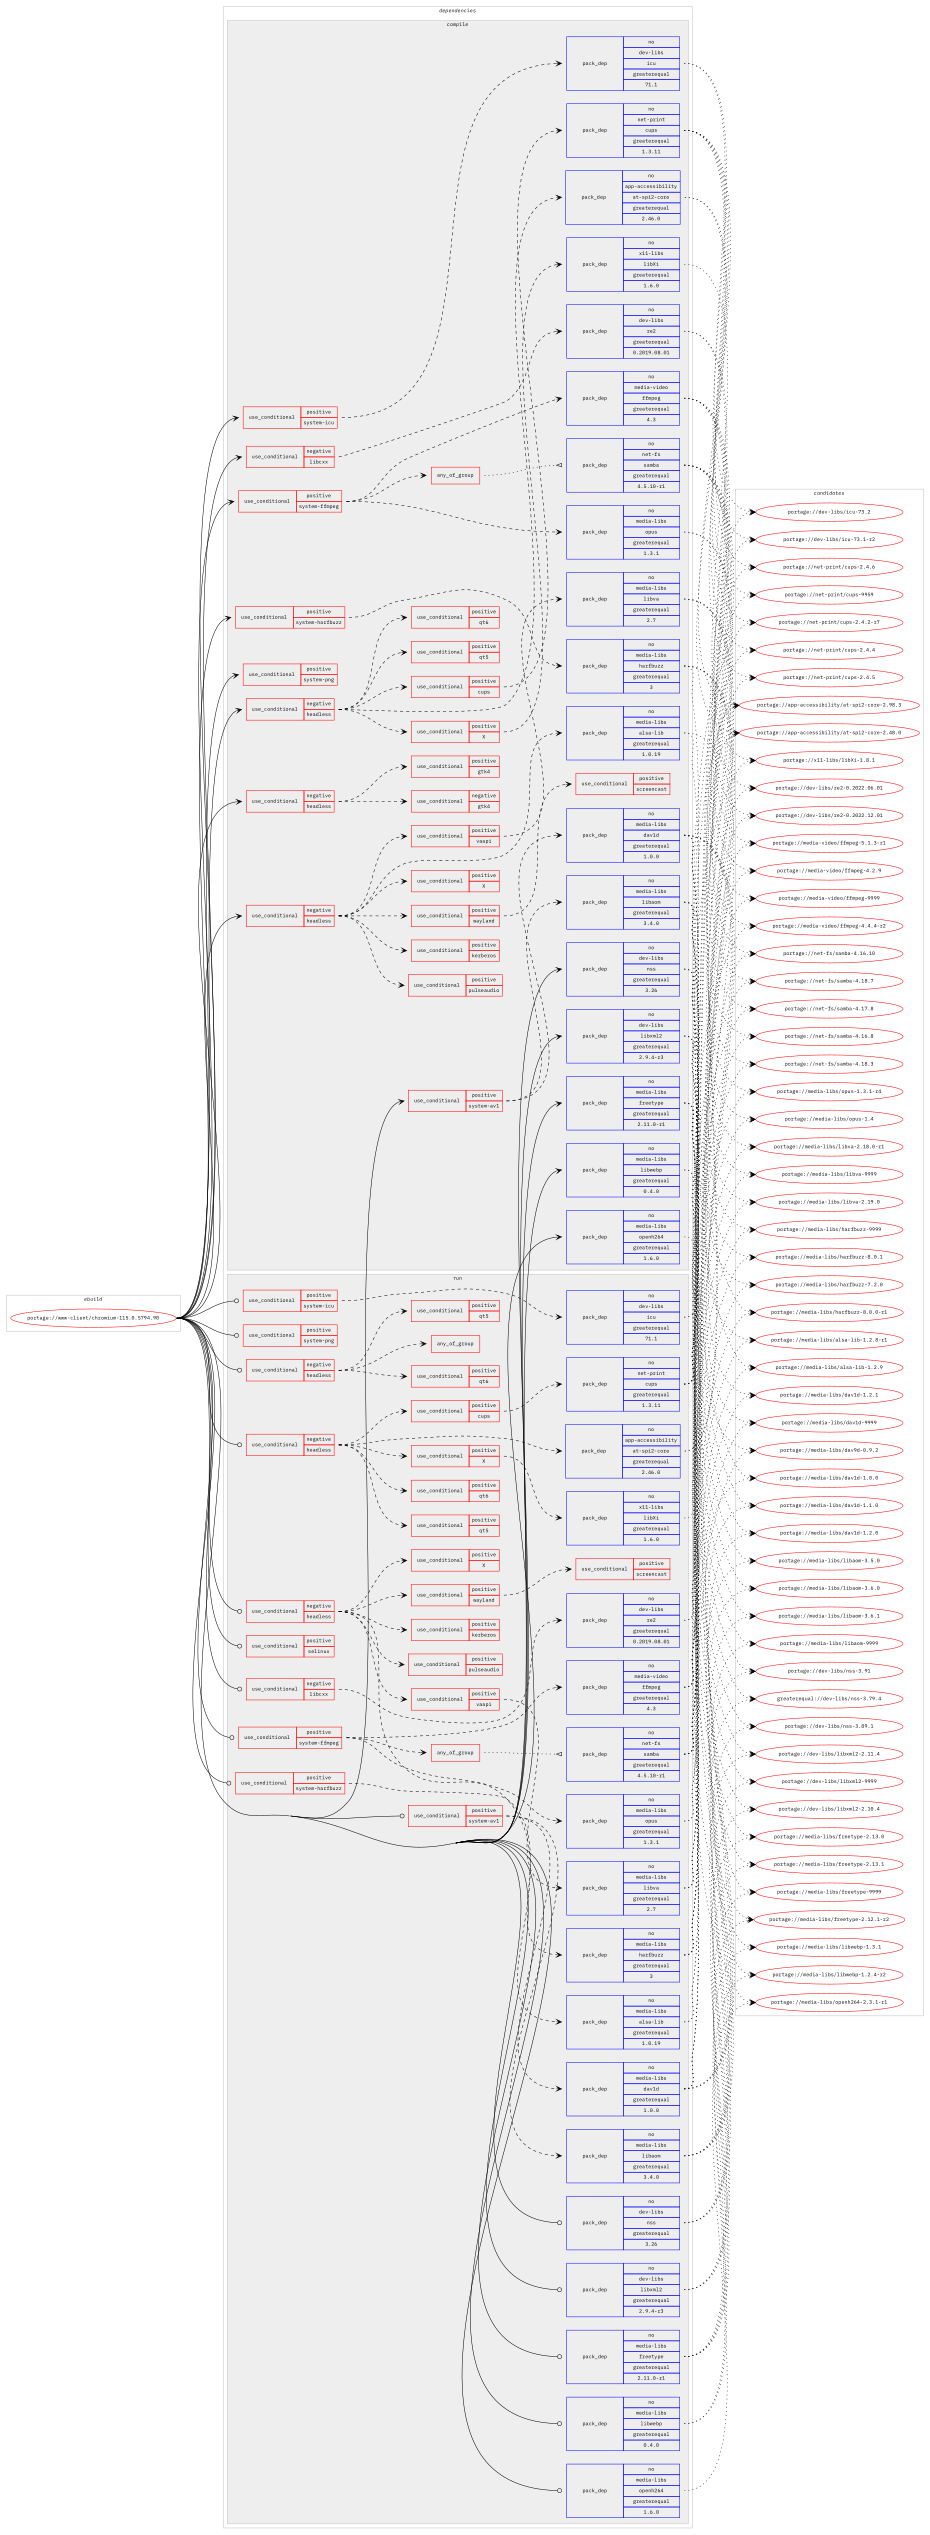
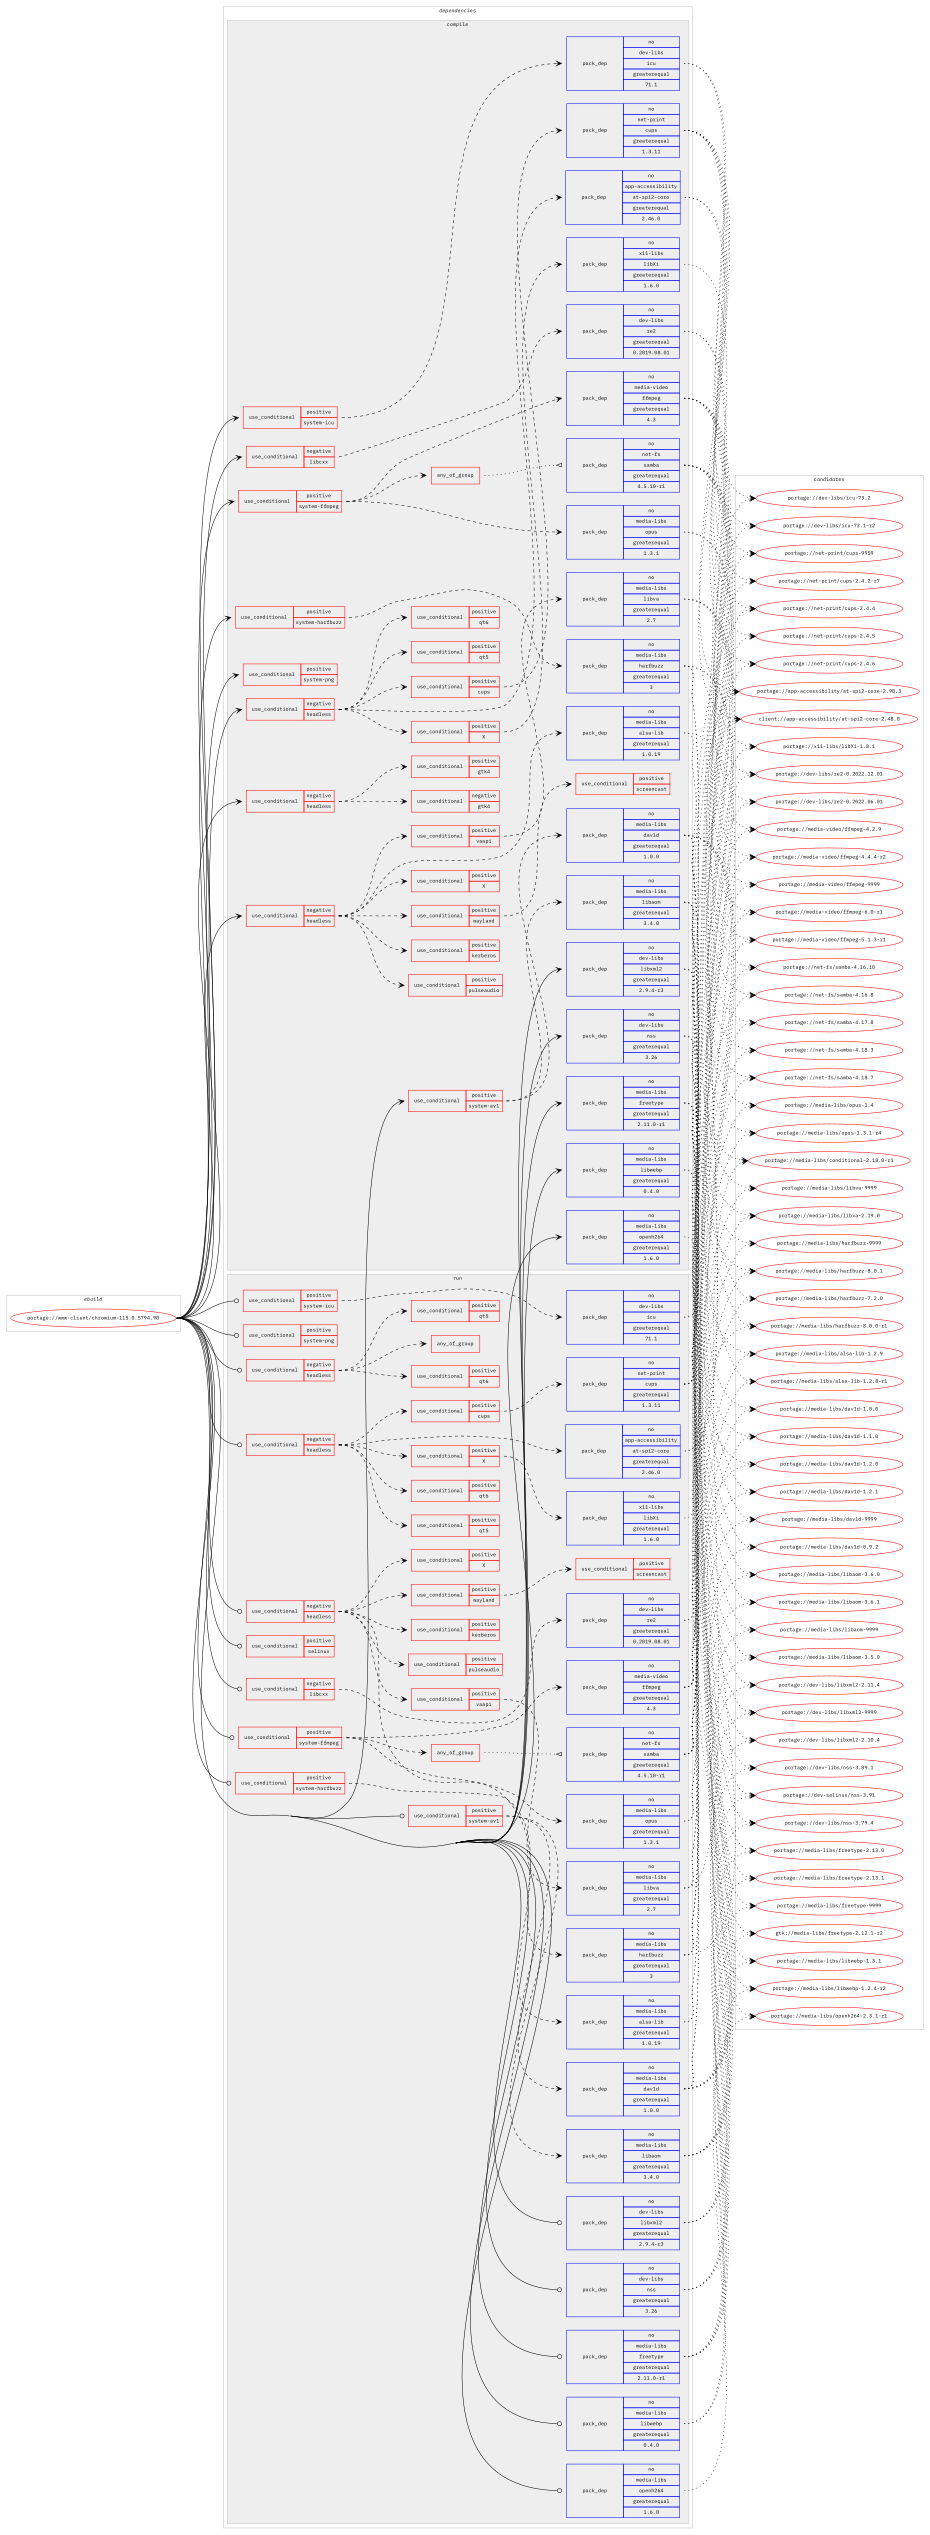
node "portage://app-accessibility/at-spi2-core-2.48.0": label "portage://app-accessibility/at-spi2-core-2.48.0" -> "client://app-accessibility/at-spi2-core-2.48.0"
node "portage://media-video/ffmpeg-6.0-r1": added
node "portage://media-libs/libva-2.18.0-r1": label "portage://media-libs/libva-2.18.0-r1" -> "portage://media-libs/conditional-2.18.0-r1"
node "portage://media-libs/dav9d-0.9.2": label "portage://media-libs/dav9d-0.9.2" -> "portage://media-libs/dav1d-0.9.2"
node "portage://dev-libs/nss-3.91": label "portage://dev-libs/nss-3.91" -> "portage://dev-selinux/nss-3.91"
node "greaterequal://dev-libs/nss-3.79.4": label "greaterequal://dev-libs/nss-3.79.4" -> "portage://dev-libs/nss-3.79.4"
node "portage://media-libs/freetype-2.12.1-r2": label "portage://media-libs/freetype-2.12.1-r2" -> "gtk://media-libs/freetype-2.12.1-r2"
